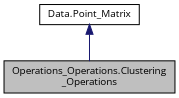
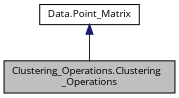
node "Operations_Operations.Clustering _Operations": label "Operations_Operations.Clustering _Operations" -> "Clustering_Operations.Clustering _Operations"
